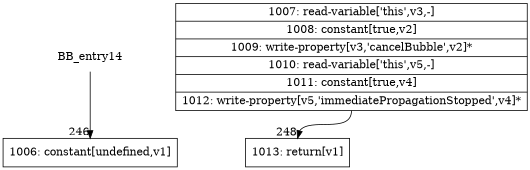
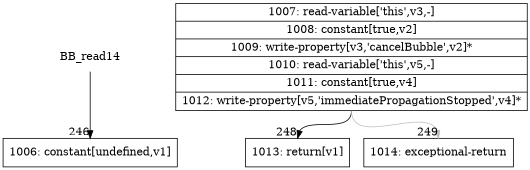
node "BB_entry14": label "BB_entry14" -> "BB_read14"
node "1014: exceptional-return": added
